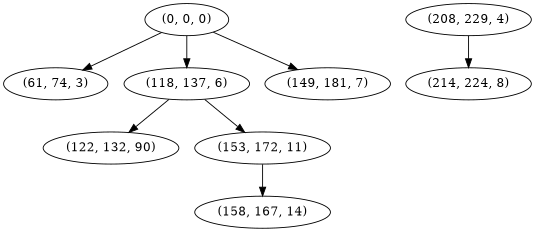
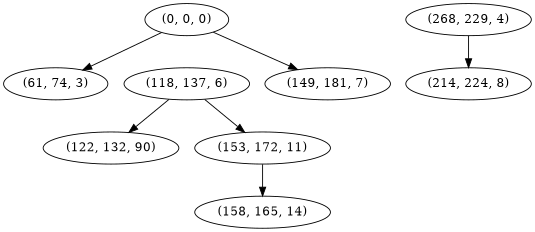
node "(208, 229, 4)": label "(208, 229, 4)" -> "(268, 229, 4)"
edge "(0, 0, 0)" -> "(118, 137, 6)": removed
node "(158, 167, 14)": label "(158, 167, 14)" -> "(158, 165, 14)"
